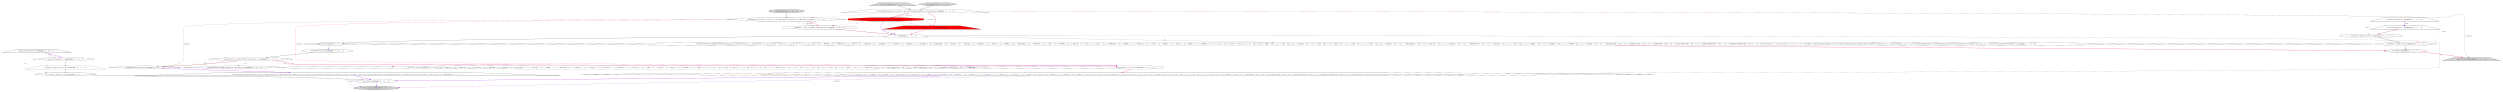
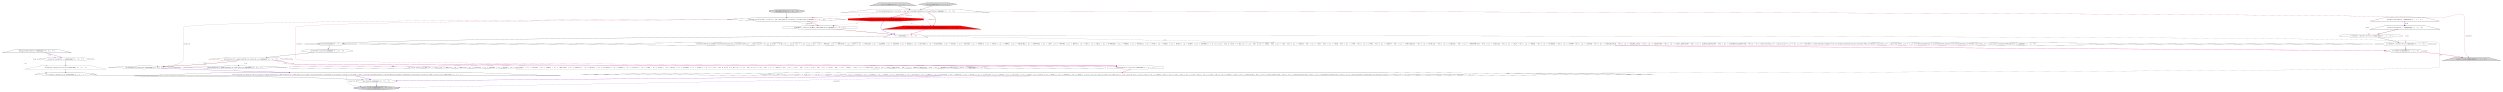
edge "RecognitionException re@@@49@@@['1', '1', '0']" -> "_errHandler.recover(this,re)@@@52@@@['1', '1', '0']": now "_localctx.exception = re@@@50@@@['1', '1', '0']" -> "_errHandler.recover(this,re)@@@52@@@['1', '1', '0']"
